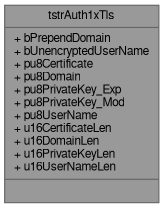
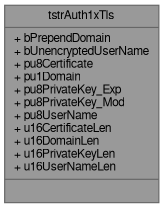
node "tstrAuth1xTls": text "+ pu8Domain" -> "+ pu1Domain"
